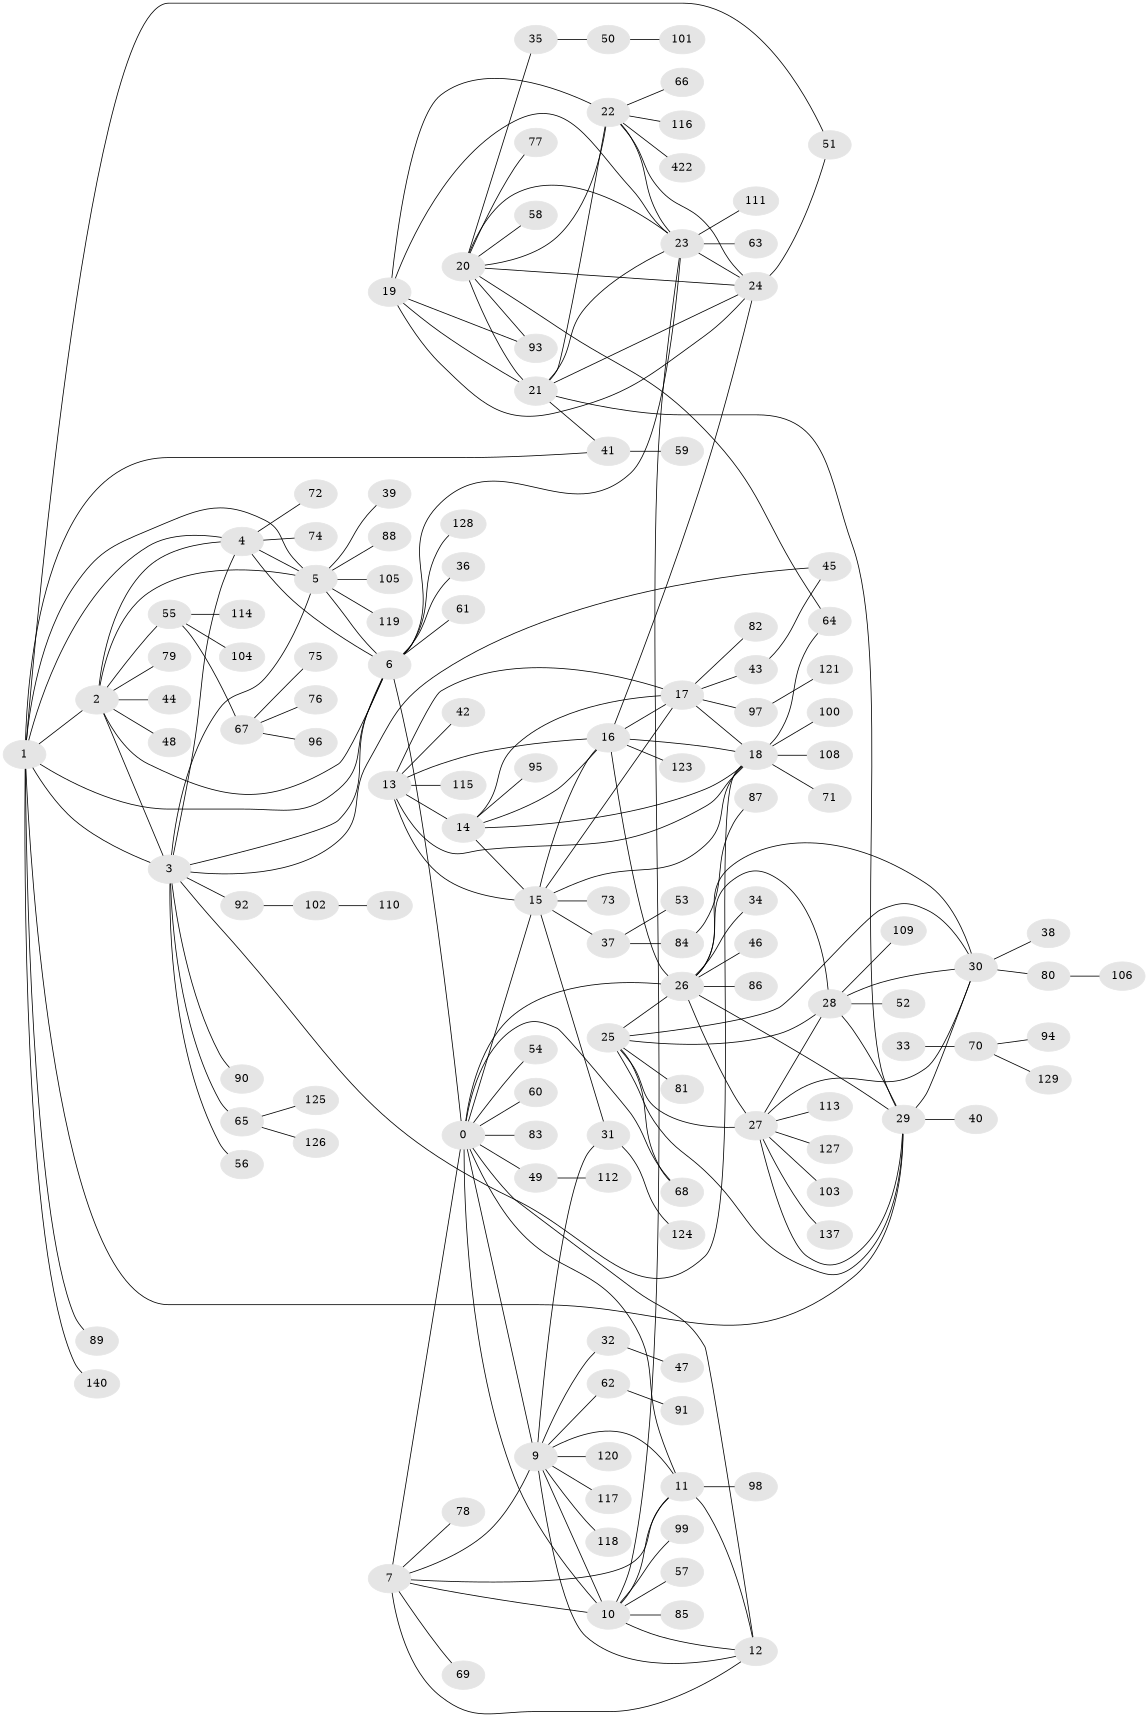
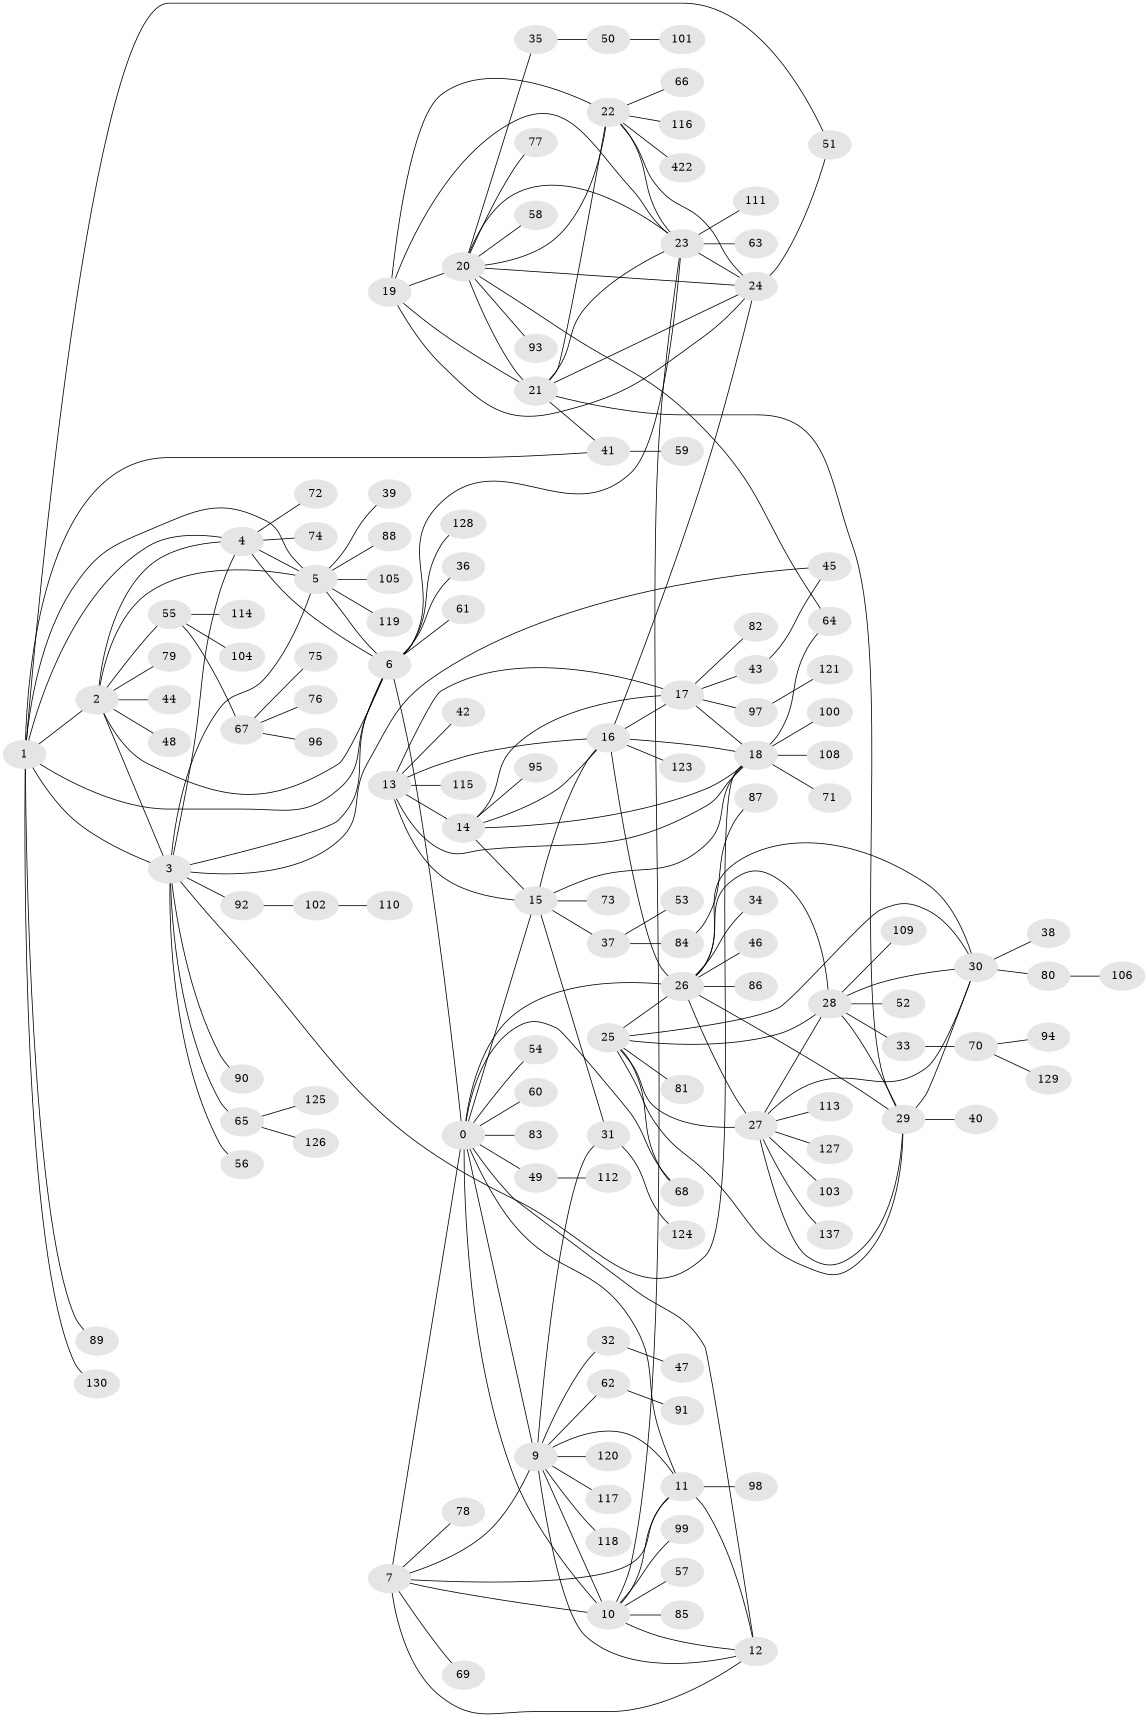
edge "19" -- "93": now "19" -- "20"
edge "17" -- "15": removed
edge "28" -- "33": added
edge "1" -- "29": removed
node "140": label "140" -> "130"
